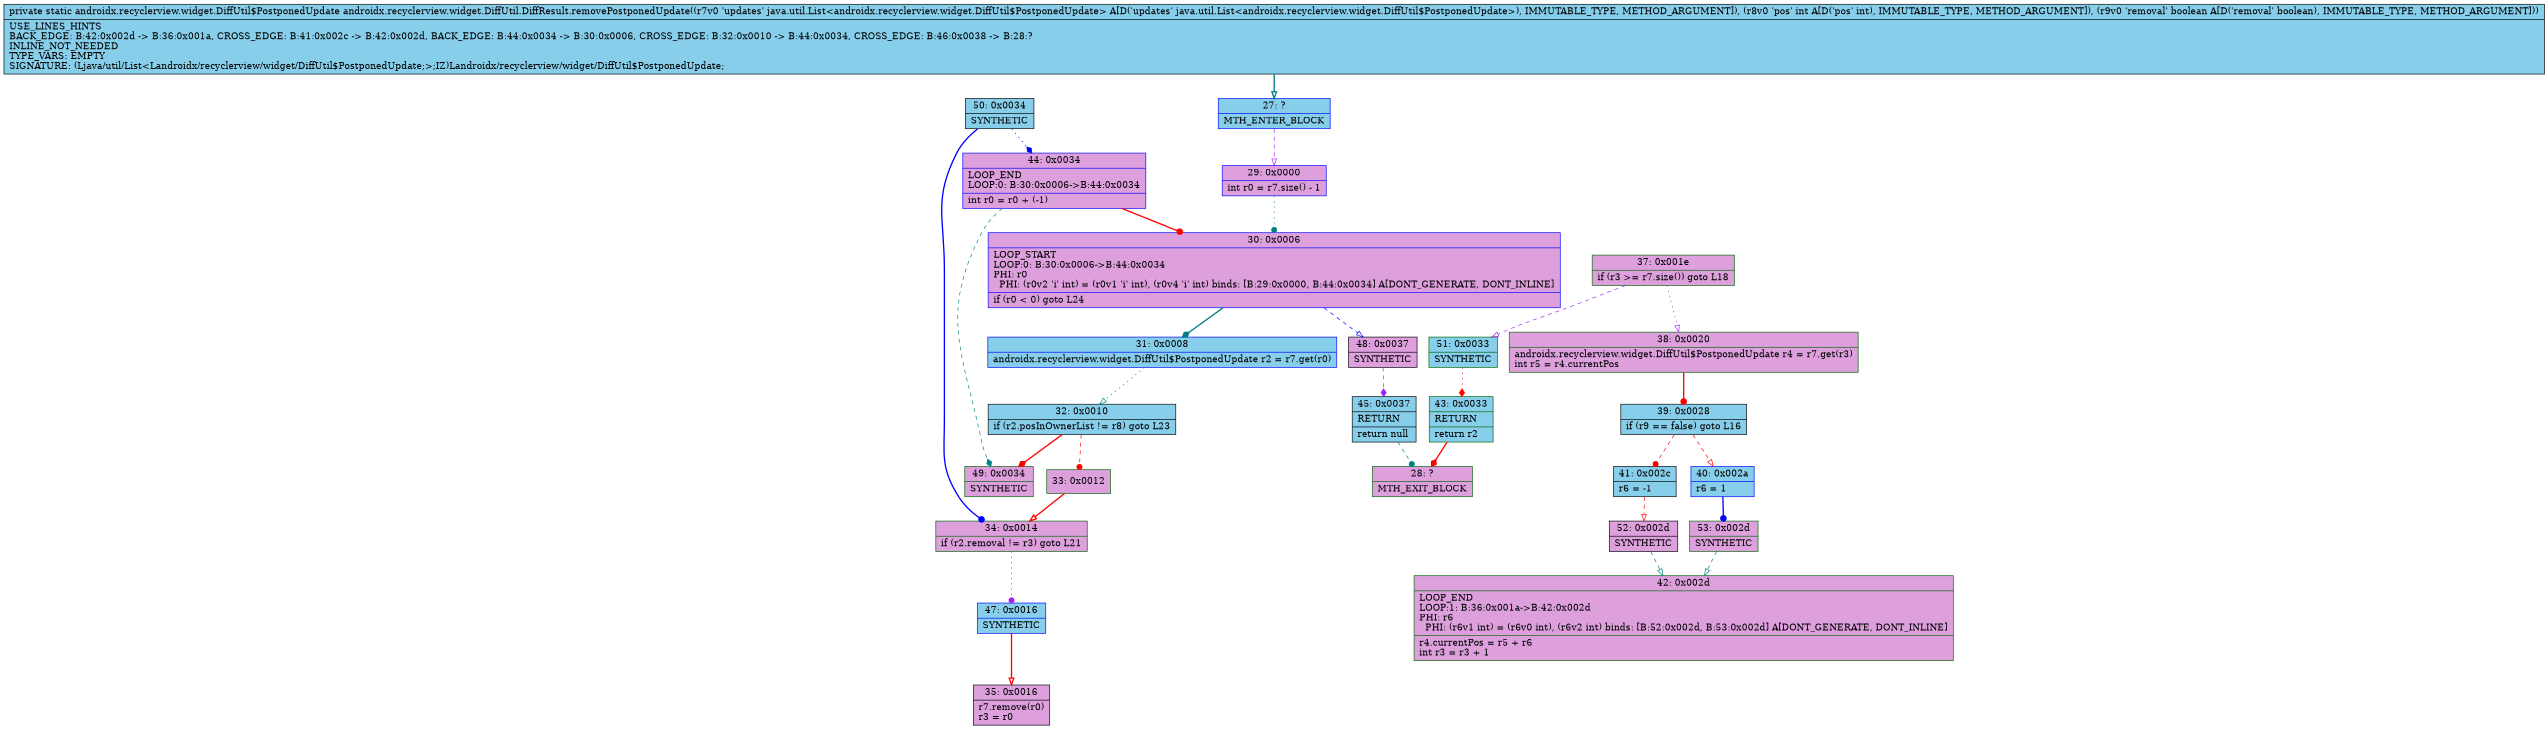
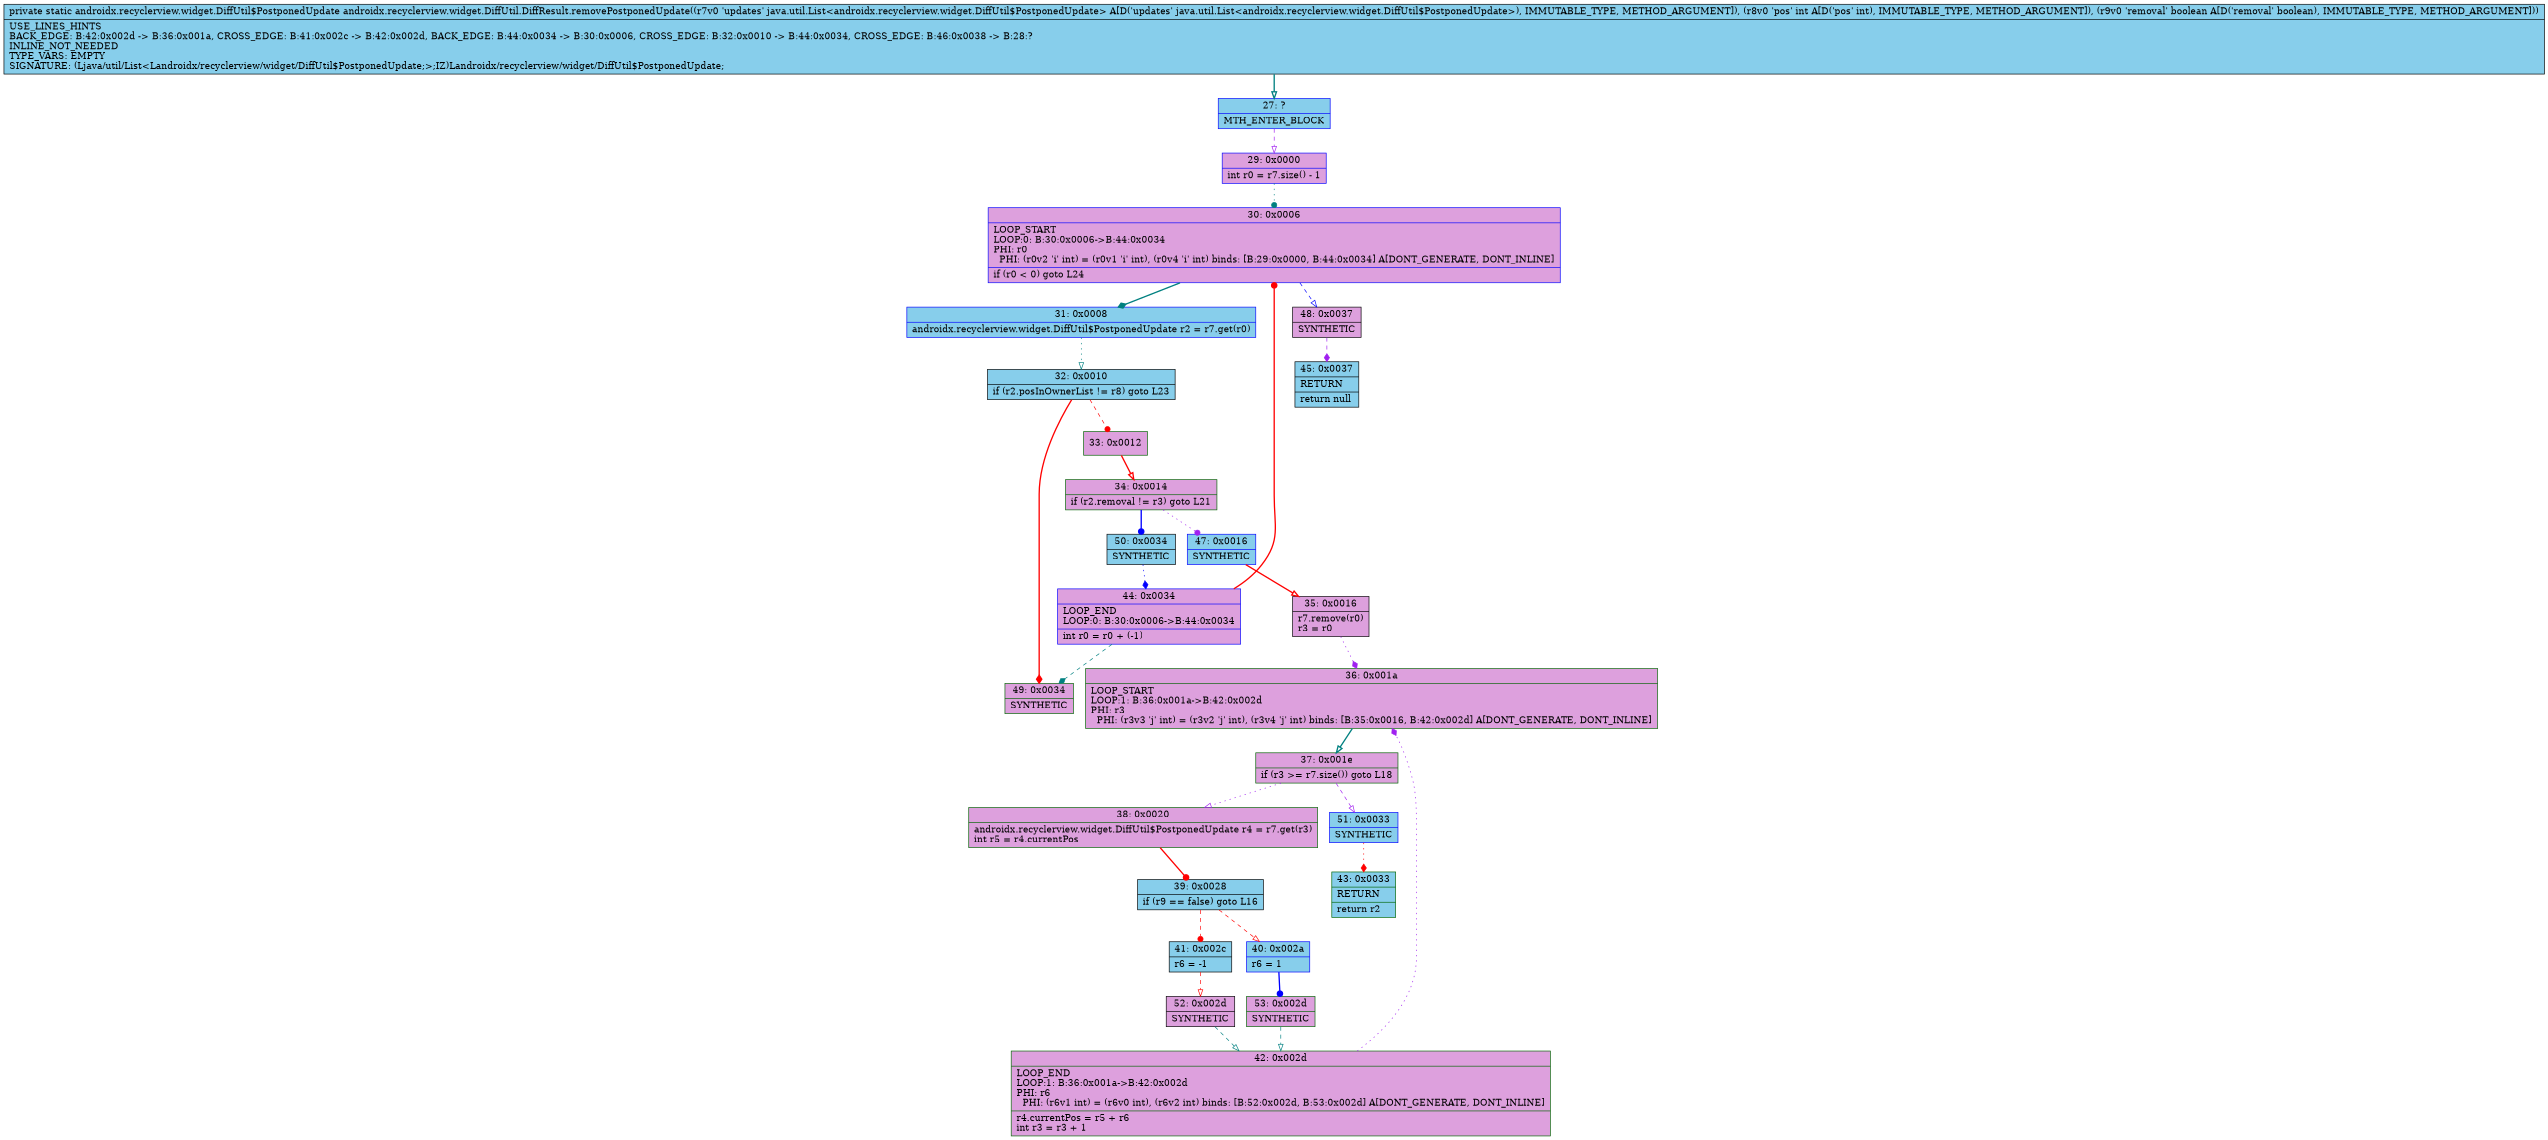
edge "50: 0x0034" -> "34: 0x0014": reversed
node "51: 0x0033": color darkgreen -> blue
node "28: ?": removed
node "36: 0x001a": added
